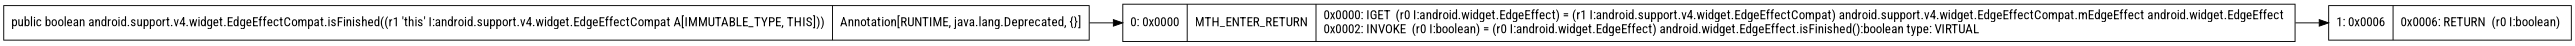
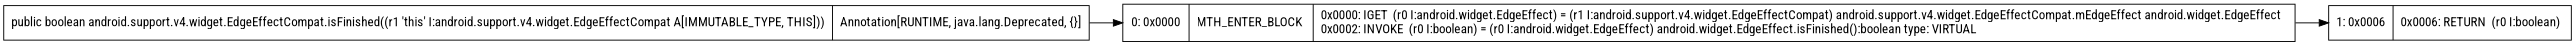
node "0: 0x0000": text "MTH_ENTER_RETURN" -> "MTH_ENTER_BLOCK"
